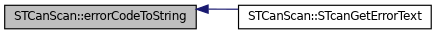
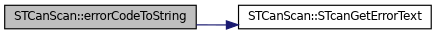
edge "STCanScan::STcanGetErrorText" -> "STCanScan::errorCodeToString": reversed
